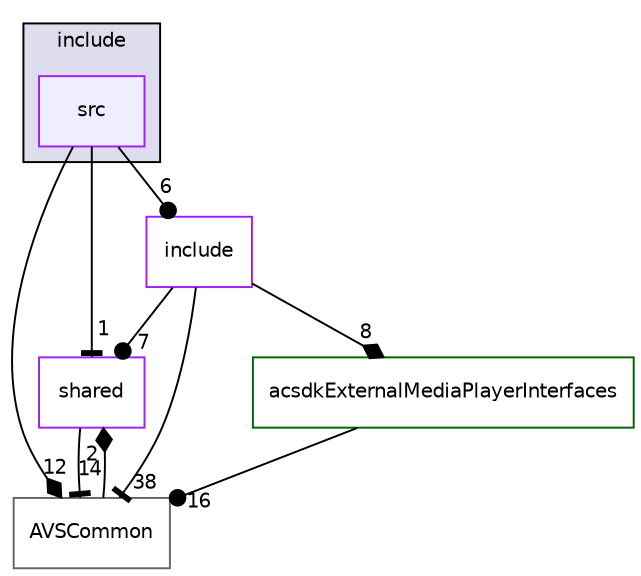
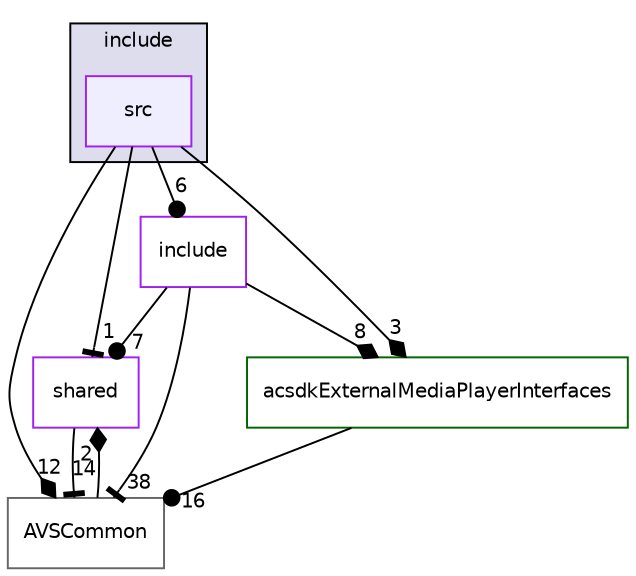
edge "src" -> "acsdkExternalMediaPlayerInterfaces": added
